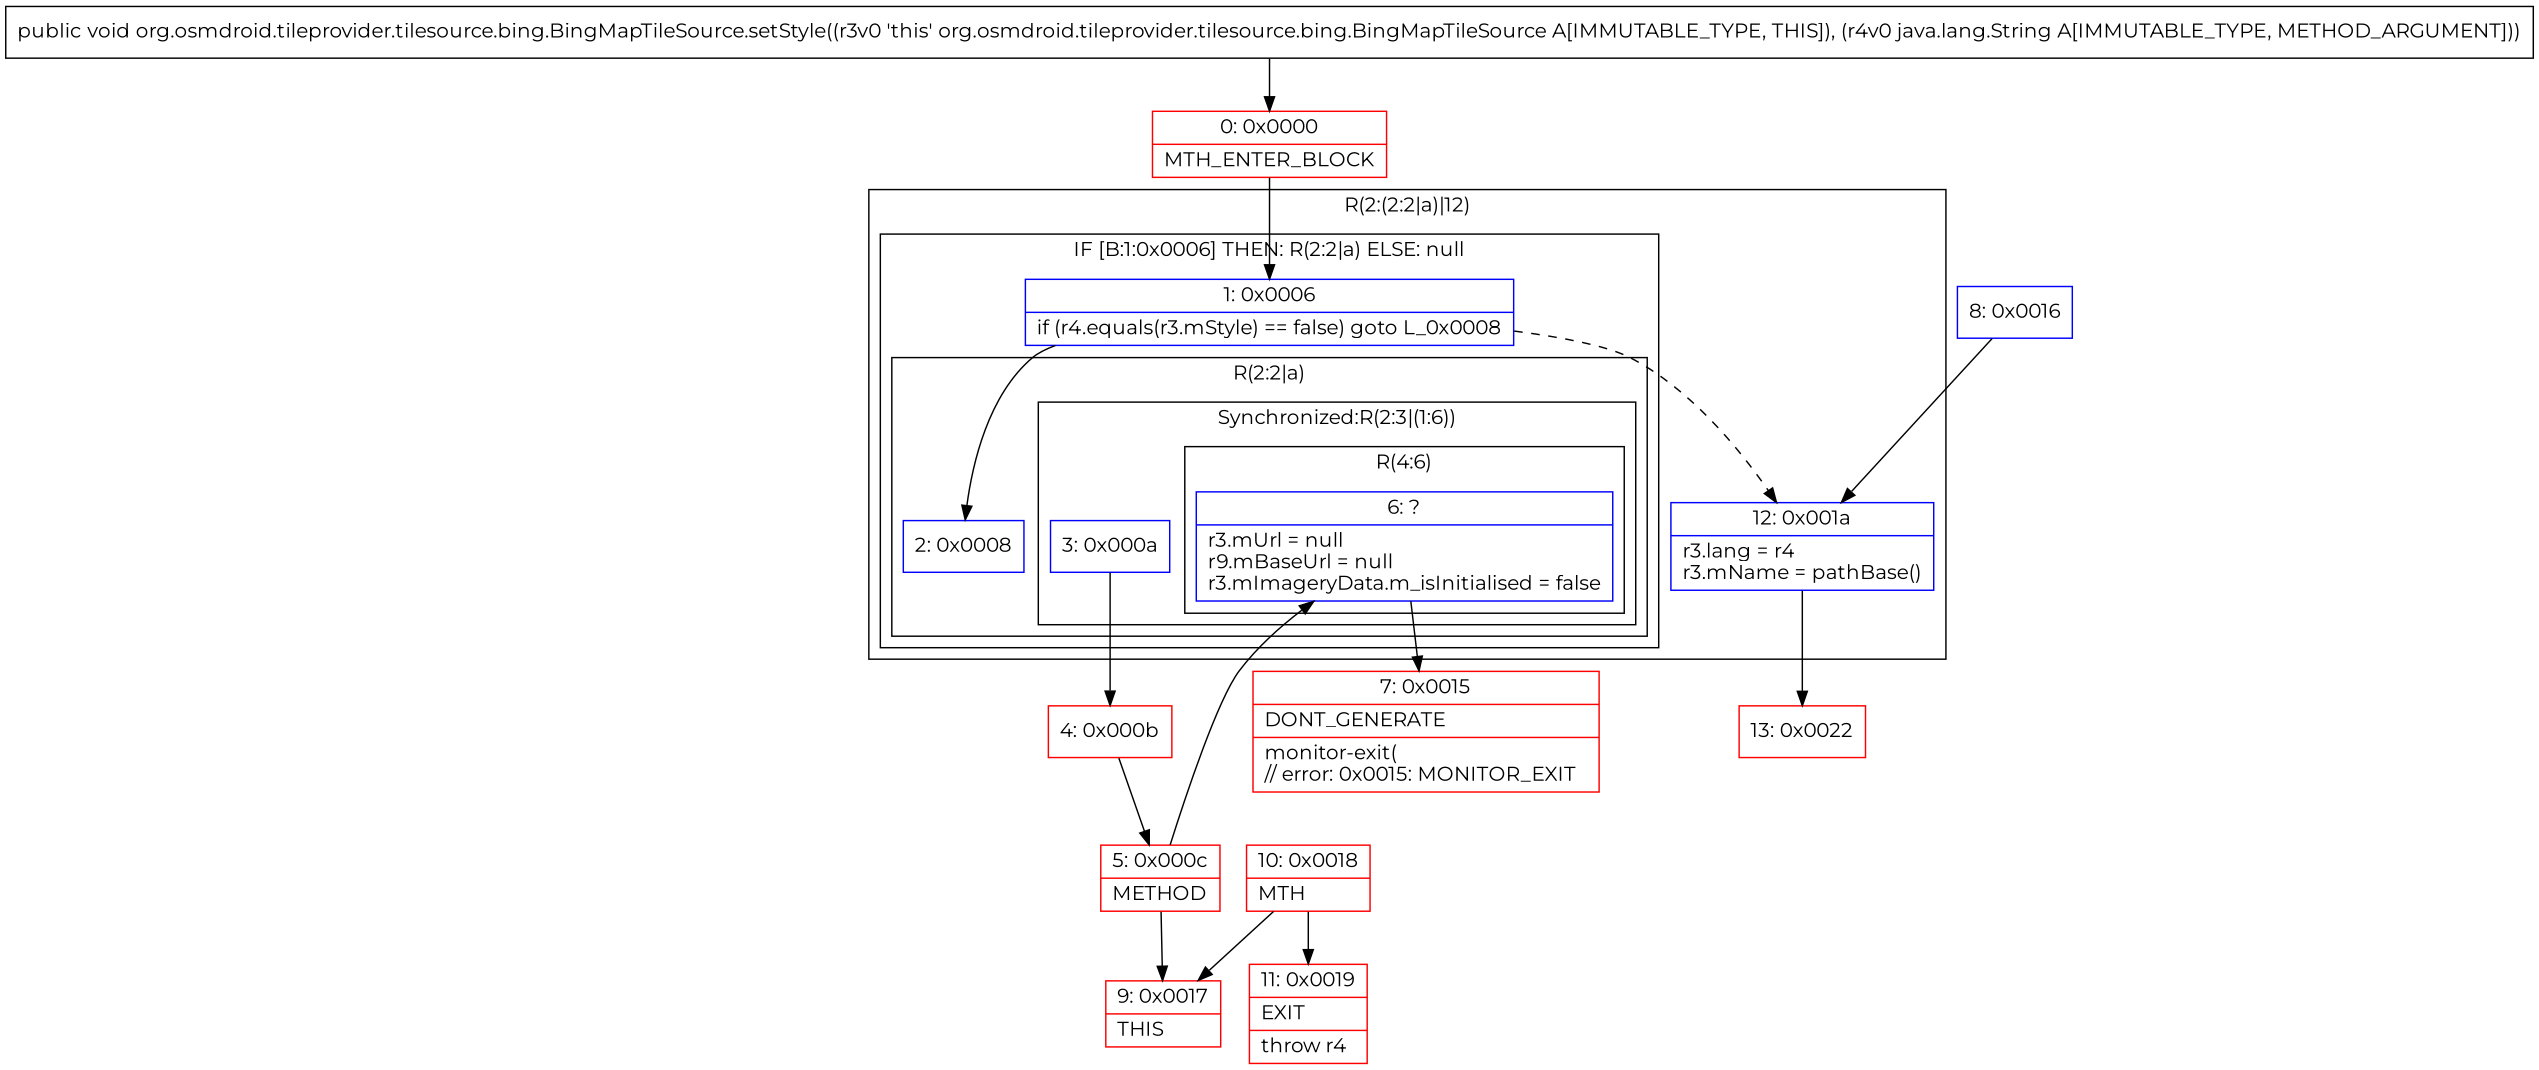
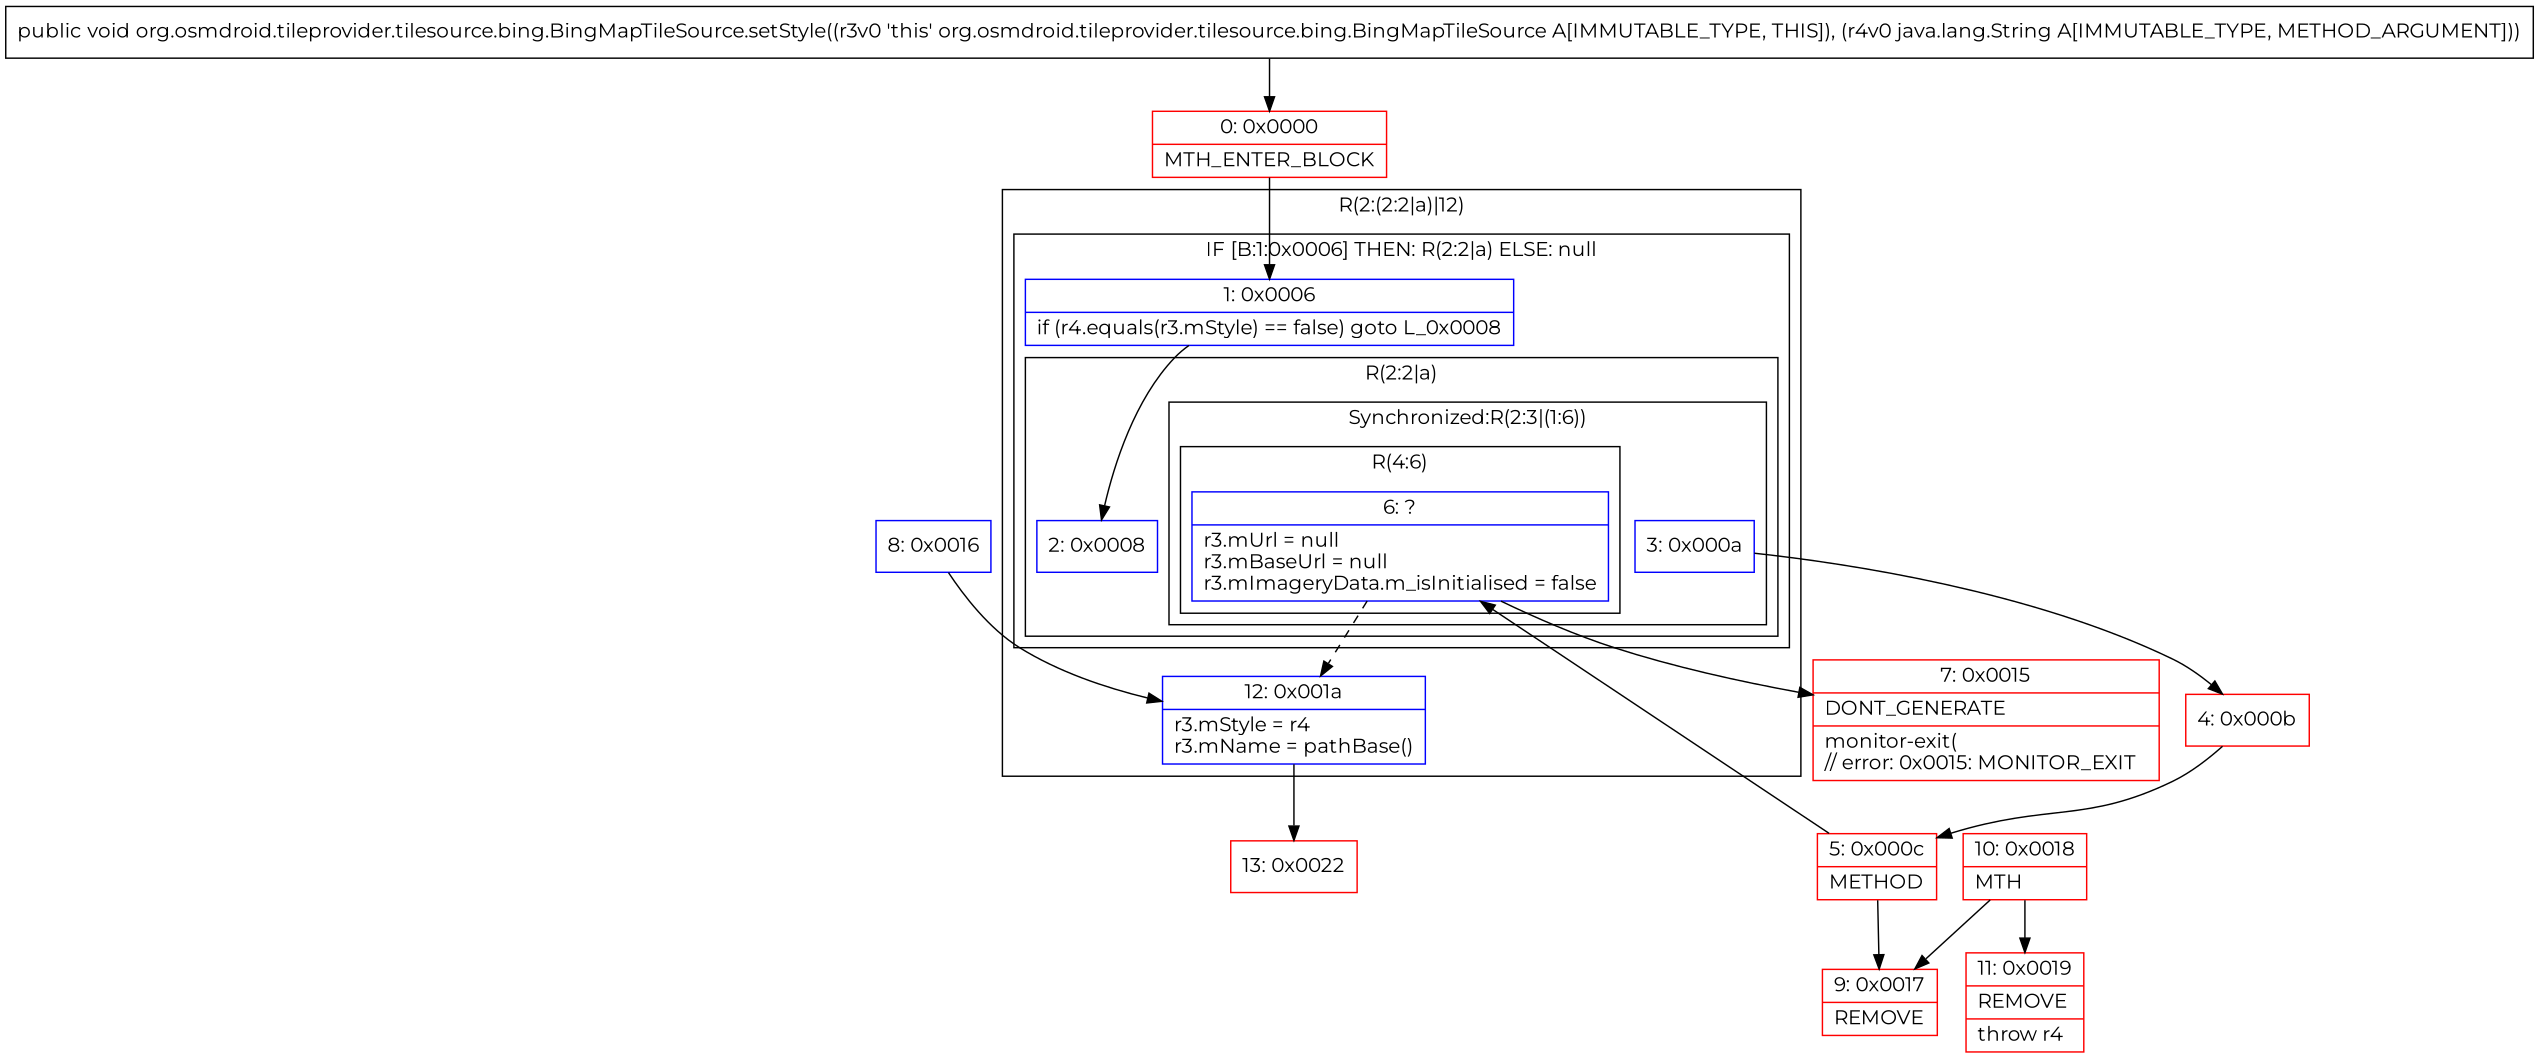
edge "1: 0x0006" -> "12: 0x001a": now "6: ?" -> "12: 0x001a"
node "12: 0x001a": text "r3.lang = r4" -> "r3.mStyle = r4"
node "6: ?": text "r9.mBaseUrl = null" -> "r3.mBaseUrl = null"
node "11: 0x0019": text "EXIT" -> "REMOVE"
node "9: 0x0017": text "THIS" -> "REMOVE"
